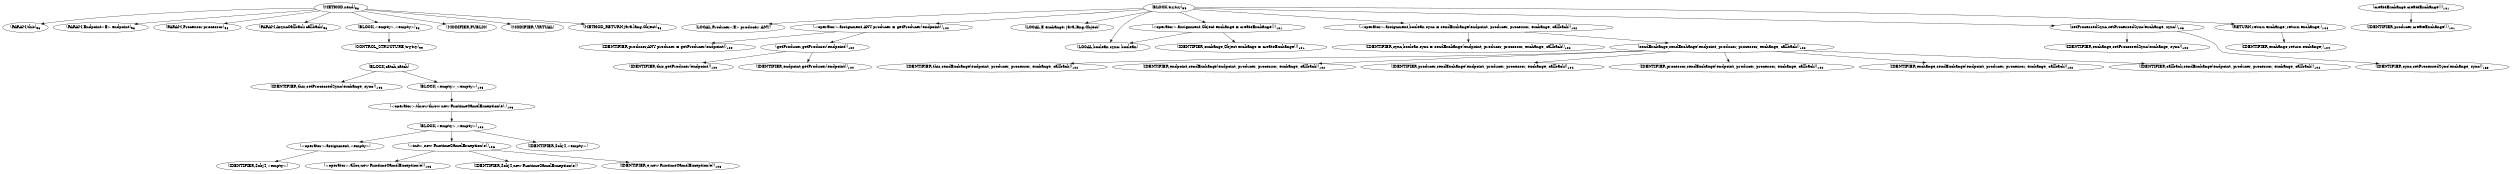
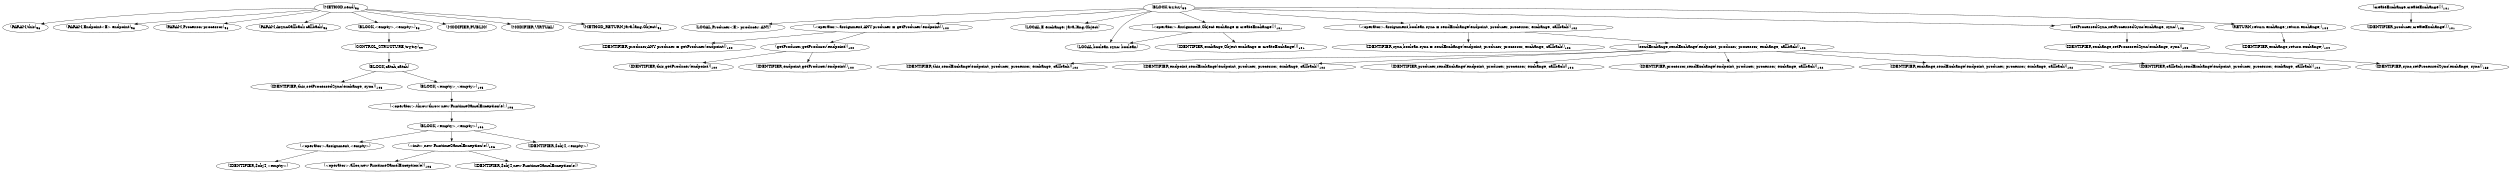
edge "(CONTROL_STRUCTURE,try,try)" -> "(BLOCK,catch,catch)": added
edge "(setProcessedSync,setProcessedSync(exchange, sync))" -> "(IDENTIFIER,sync,setProcessedSync(exchange, sync))": now "(IDENTIFIER,exchange,setProcessedSync(exchange, sync))" -> "(IDENTIFIER,sync,setProcessedSync(exchange, sync))"
node "(IDENTIFIER,e,new RuntimeCamelException(e))": removed
